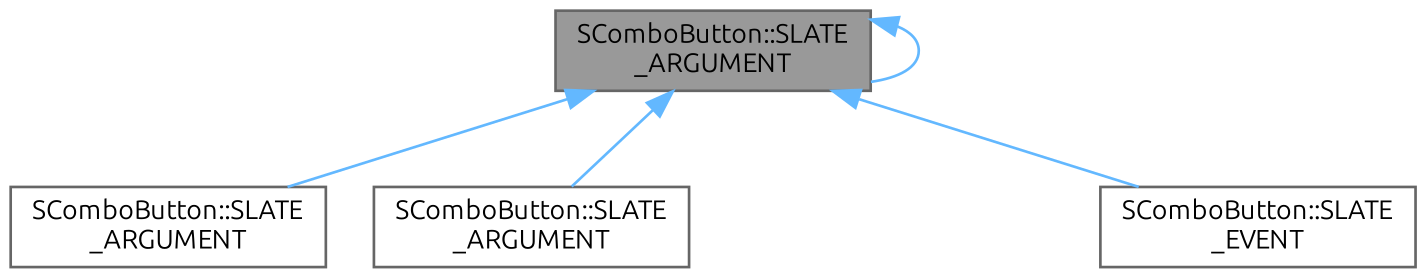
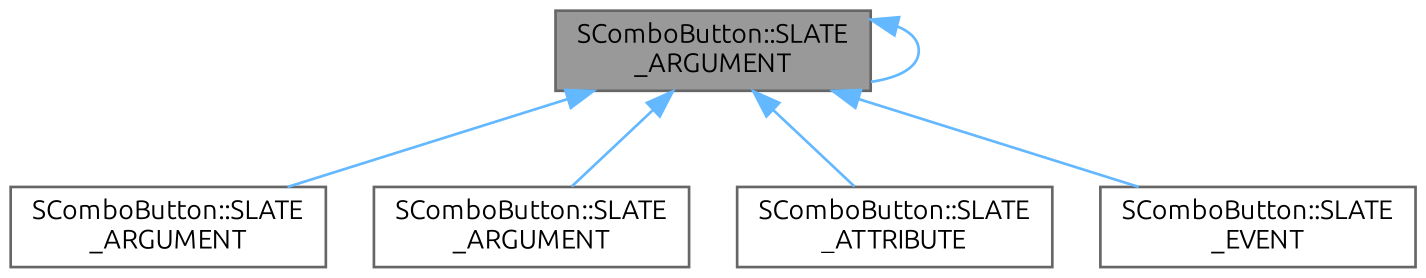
node "SComboButton::SLATE _ATTRIBUTE": added
